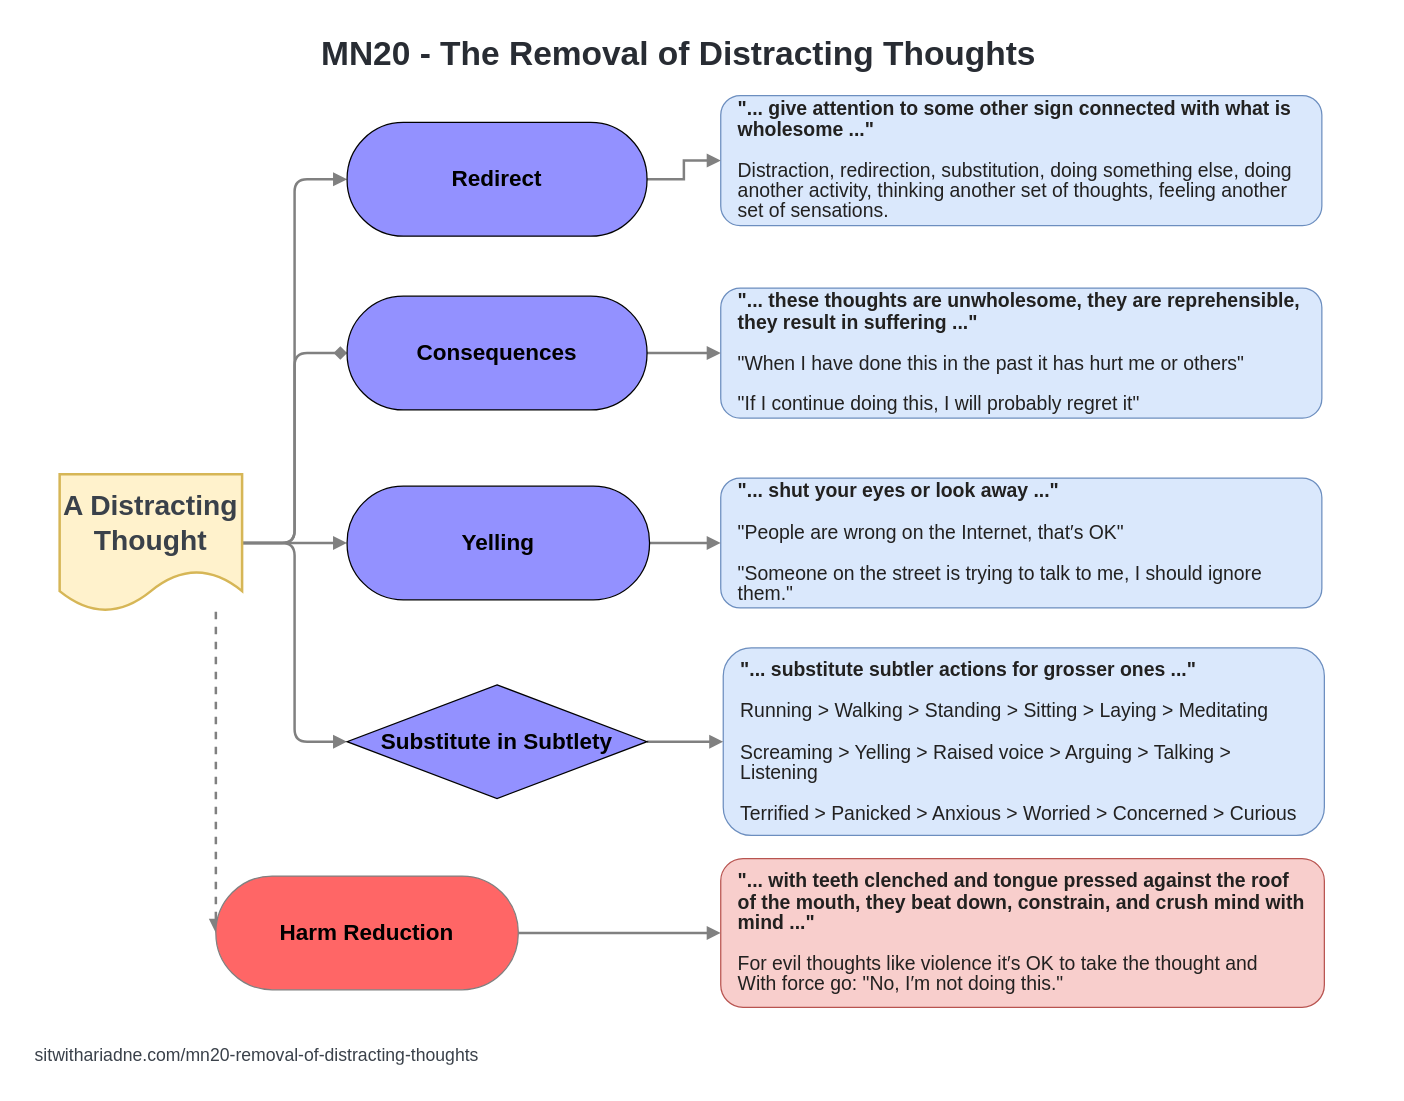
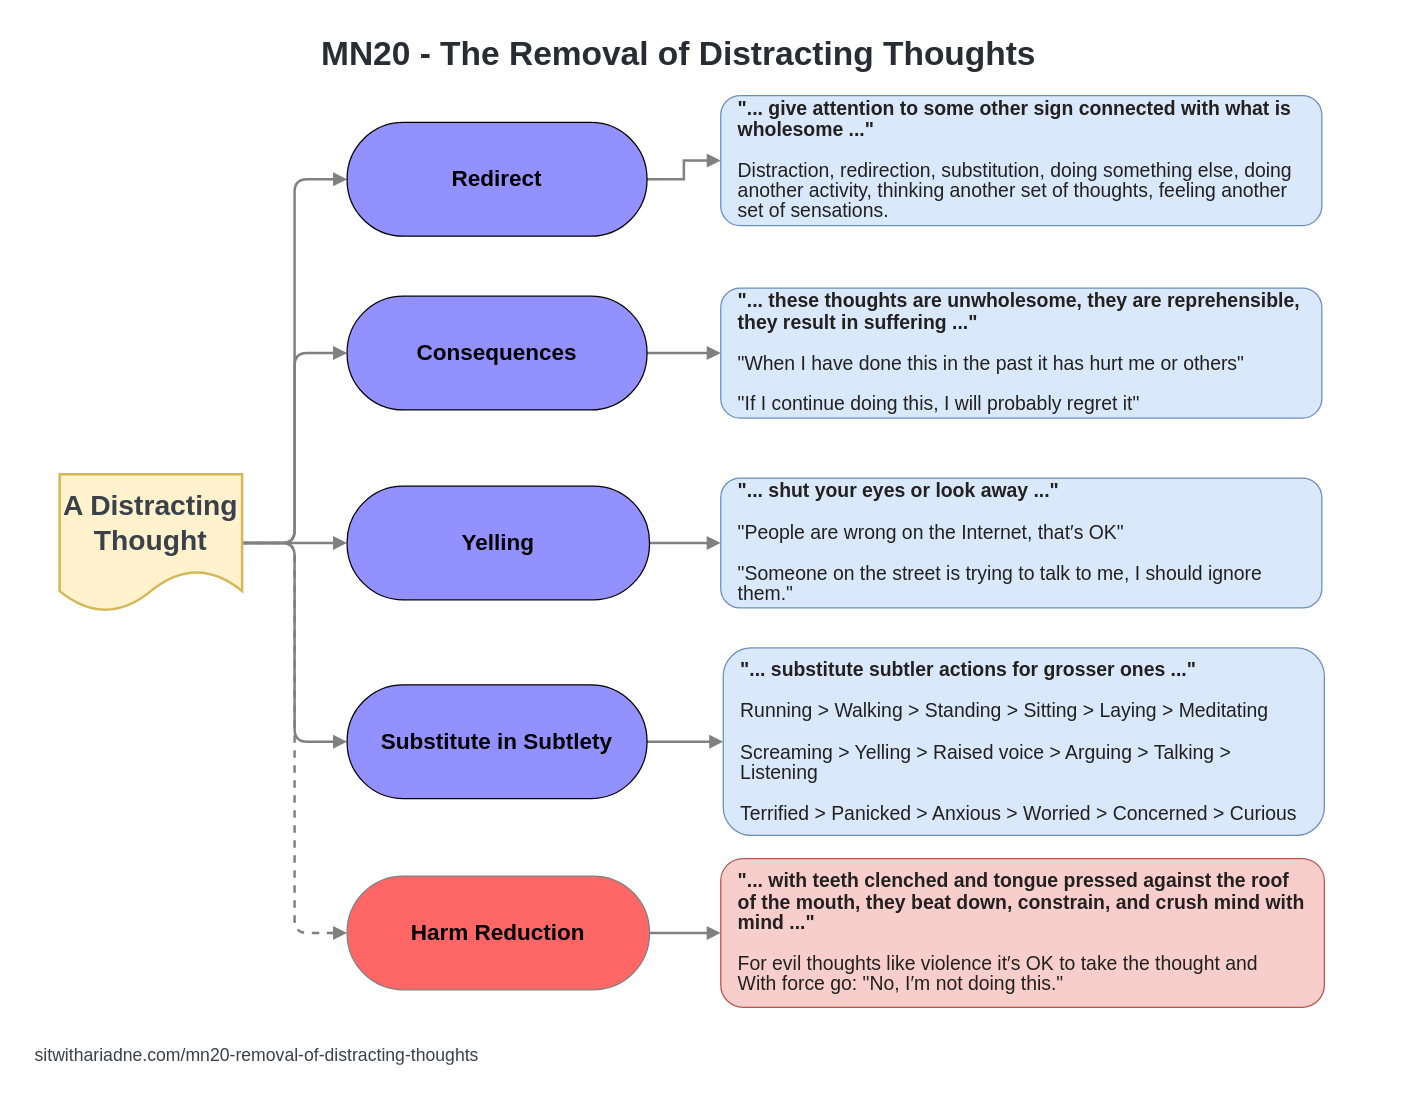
edge "A Distracting Thought" -> "Consequences": arrowhead diamond -> block
node "Substitute in Subtlety": shape diamond -> rounded rectangle
node "Harm Reduction": moved (367, 933) -> (498, 933)
